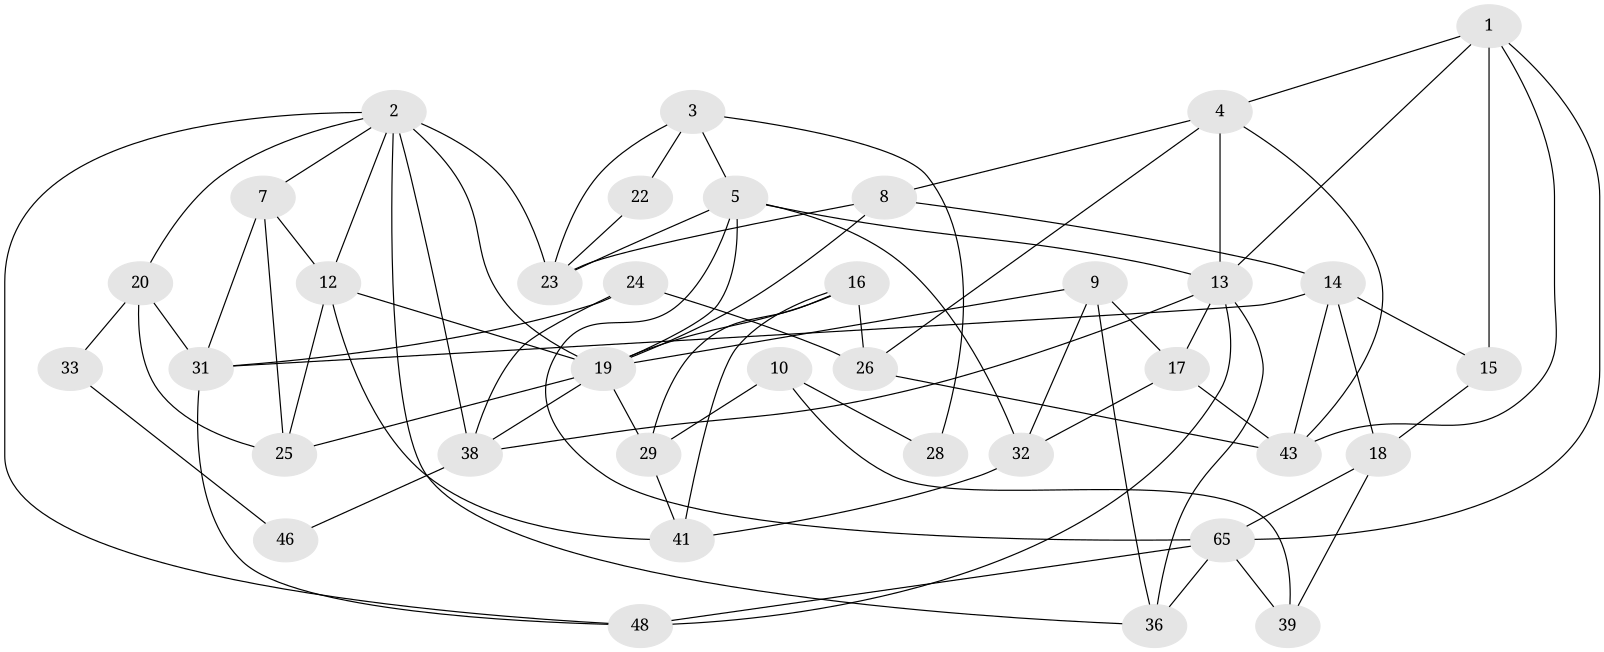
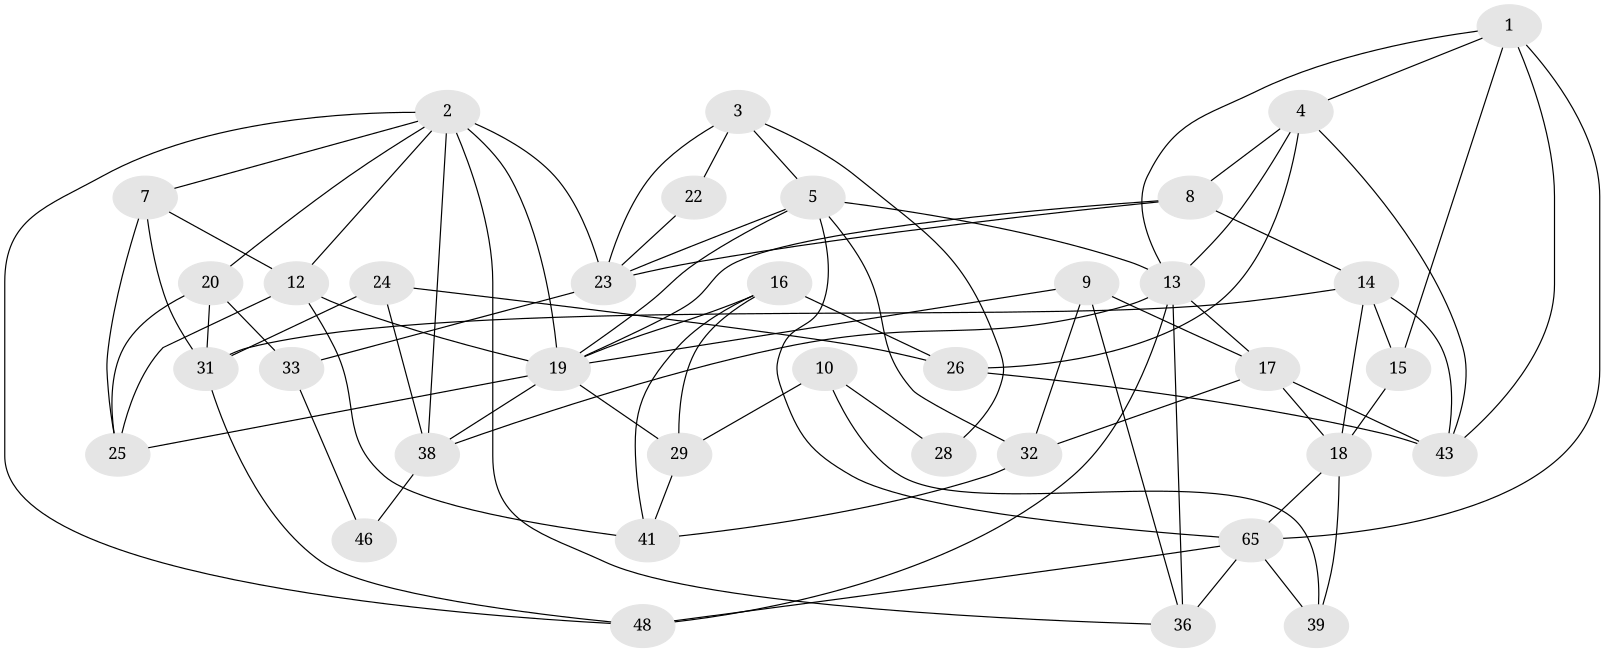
edge "23" -- "33": added
edge "17" -- "18": added
